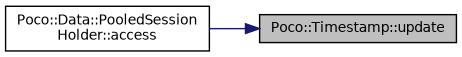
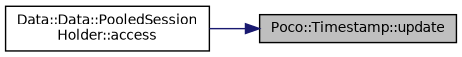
node "Poco::Data::PooledSession Holder::access": label "Poco::Data::PooledSession Holder::access" -> "Data::Data::PooledSession Holder::access"
